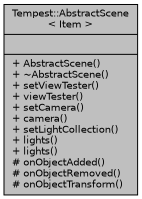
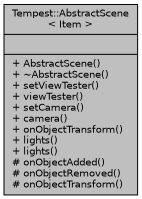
node "Tempest::AbstractScene": text "+ setLightCollection()" -> "+ onObjectTransform()"
